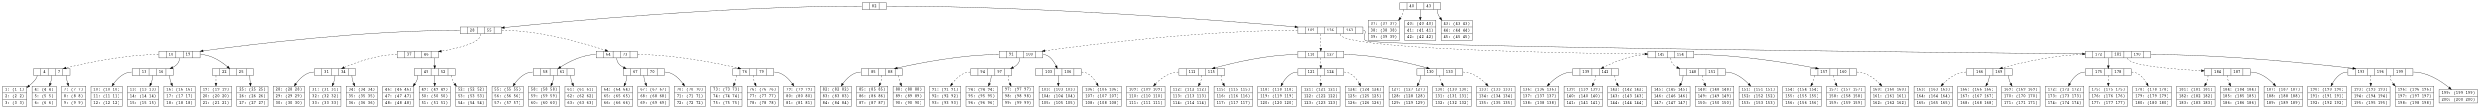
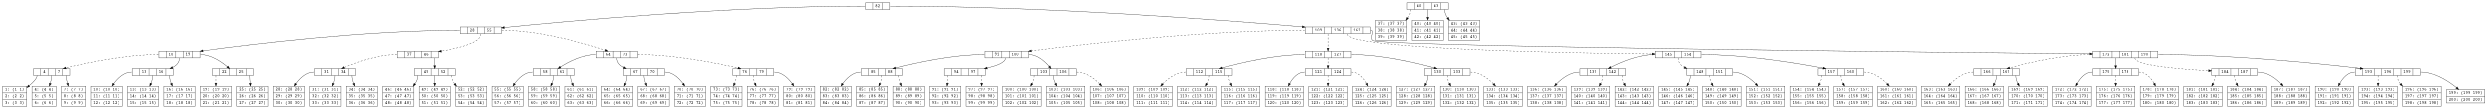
edge "145" -> "139": style dashed -> solid
node "94: (94 94)": removed
node "100: (100 100)": added
